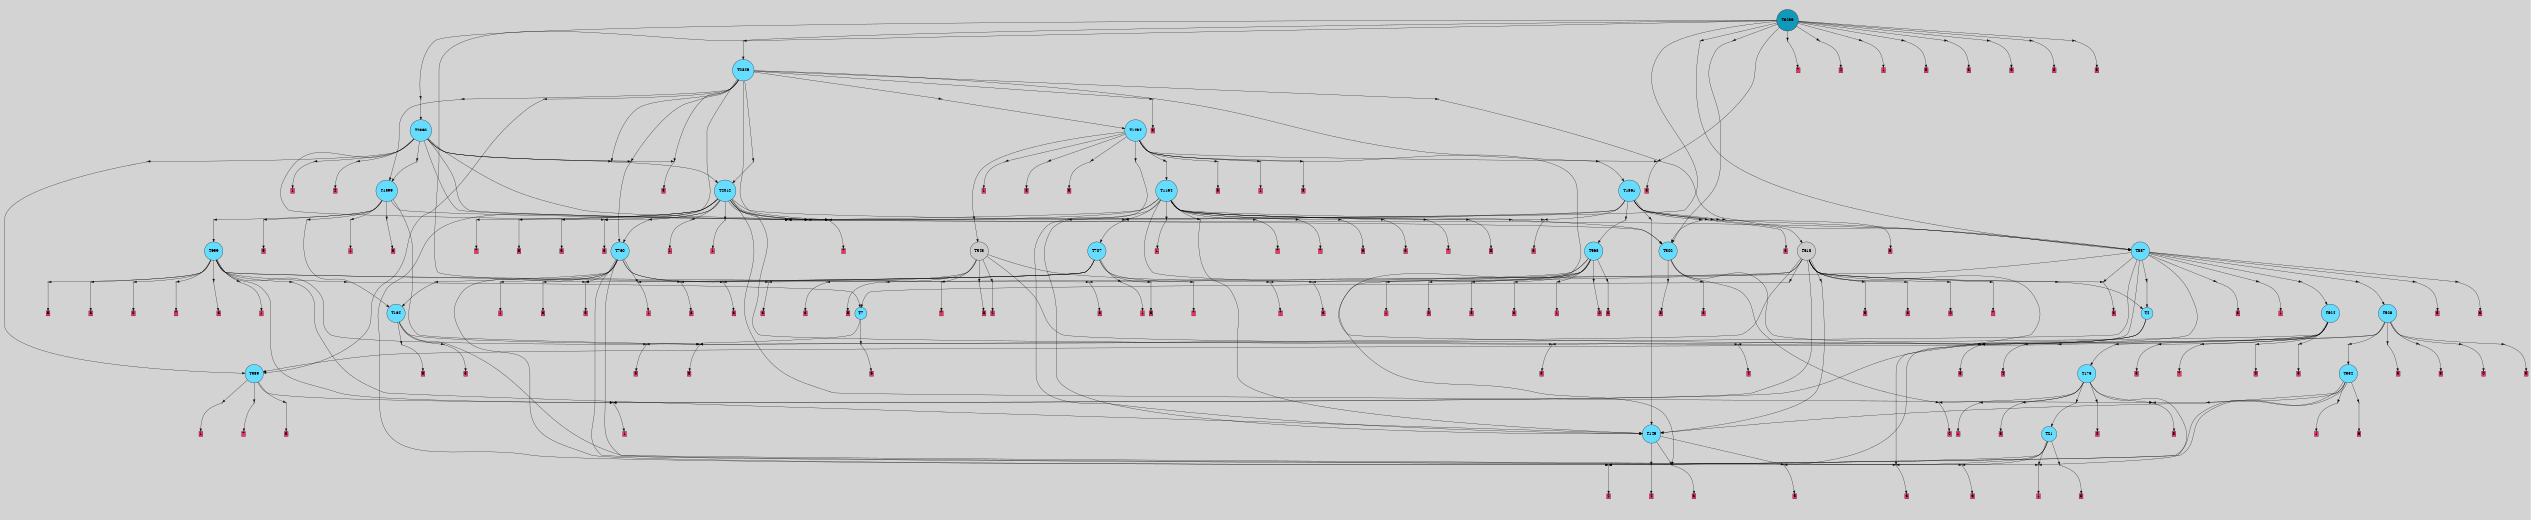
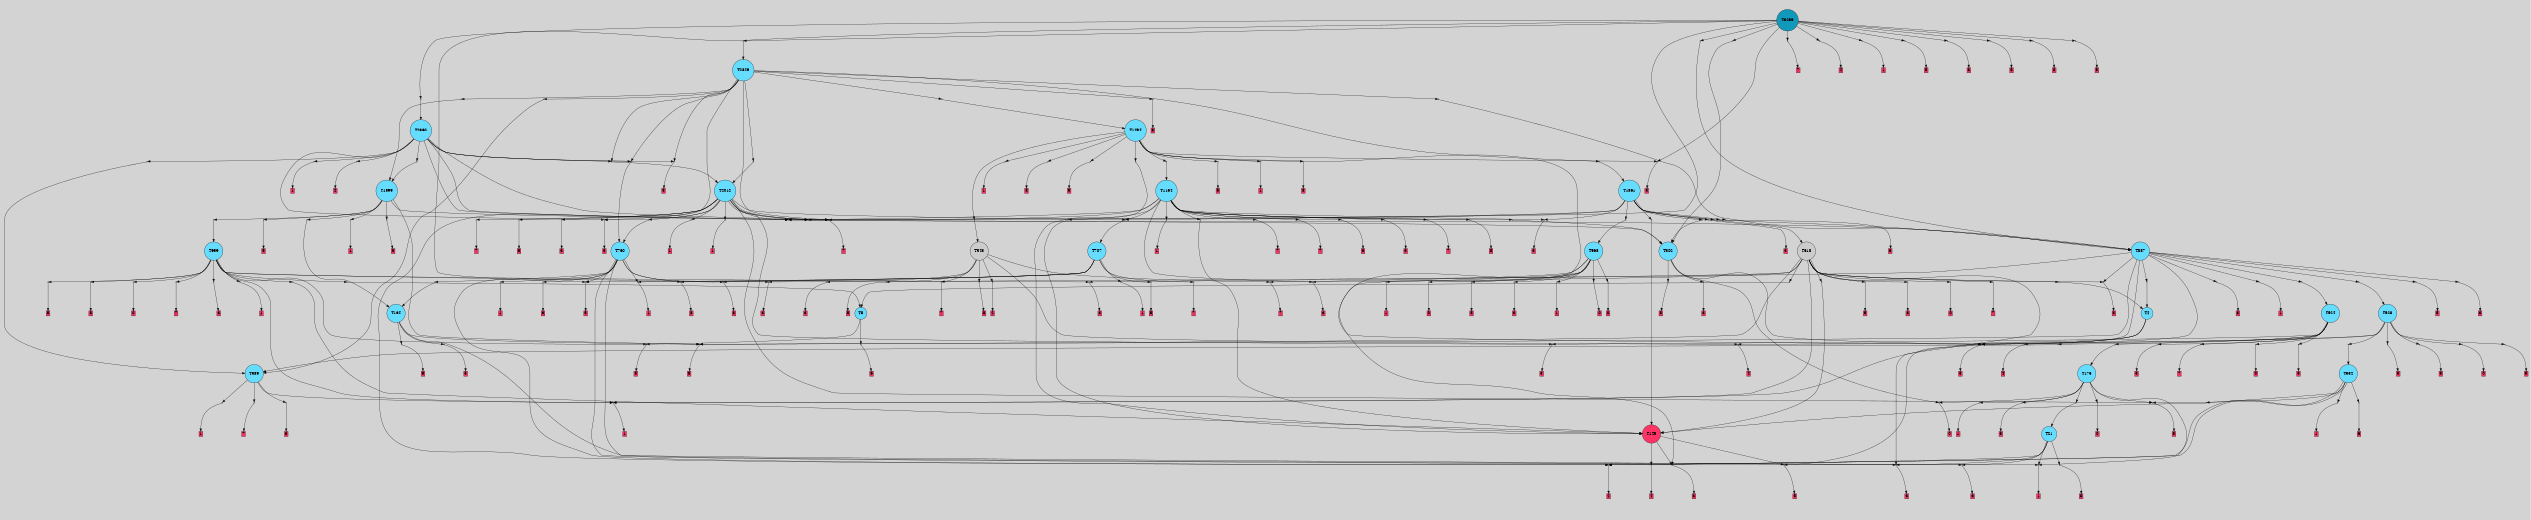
node "T7": label "T7" -> "T5"
node "T149": fillcolor #66ddff -> #ff3366
